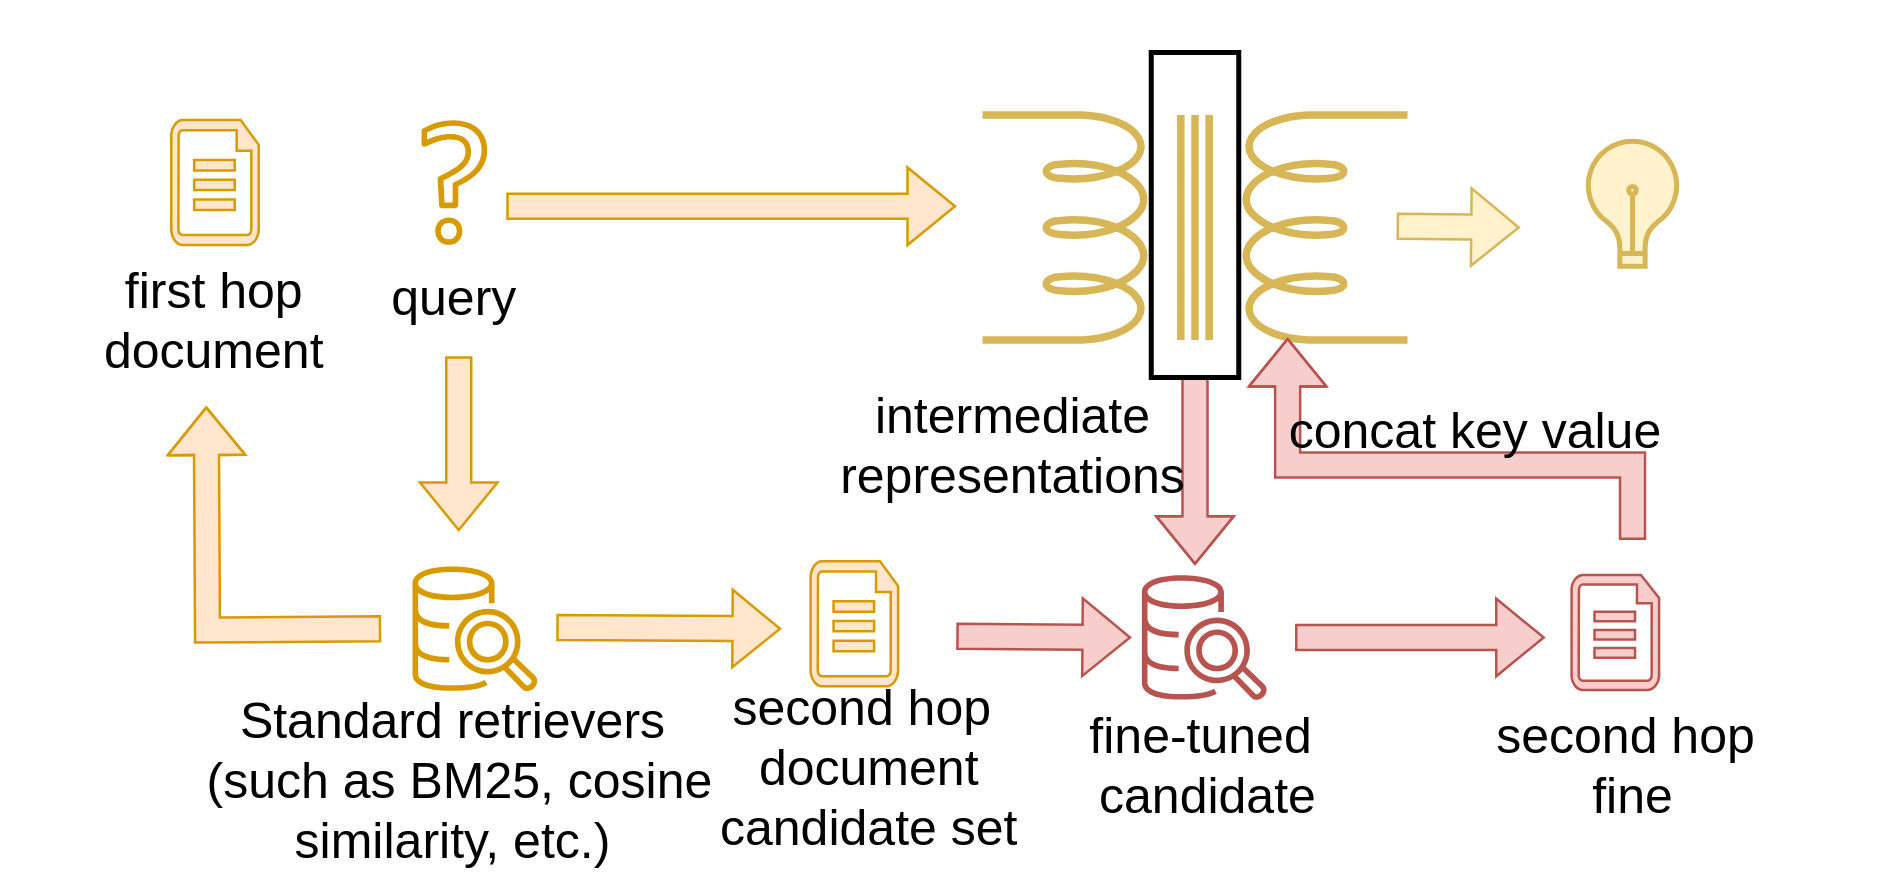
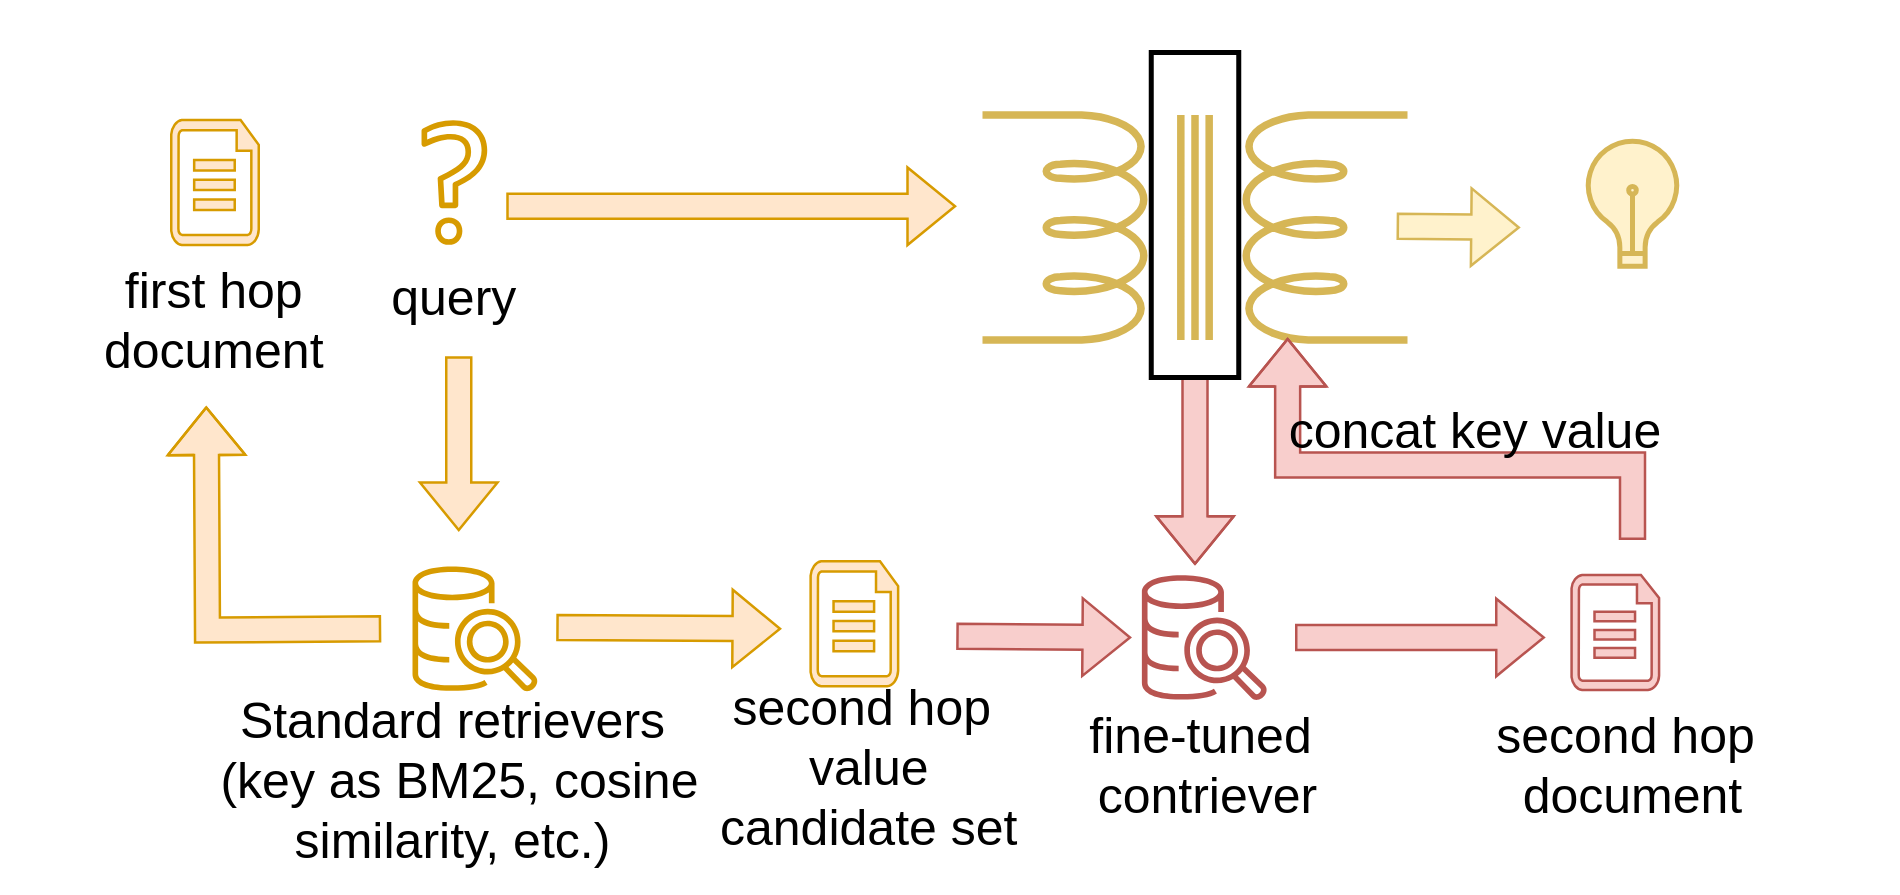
node "intermediate representations": removed
node "fine-tuned candidate": label "fine-tuned candidate" -> "fine-tuned contriever"
node "second hop fine": label "second hop fine" -> "second hop document"
node "second hop document candidate set": label "second hop document candidate set" -> "second hop value candidate set"
node "Standard retrievers (such as BM25, cosine similarity, etc.)": label "Standard retrievers (such as BM25, cosine similarity, etc.)" -> "Standard retrievers (key as BM25, cosine similarity, etc.)"
